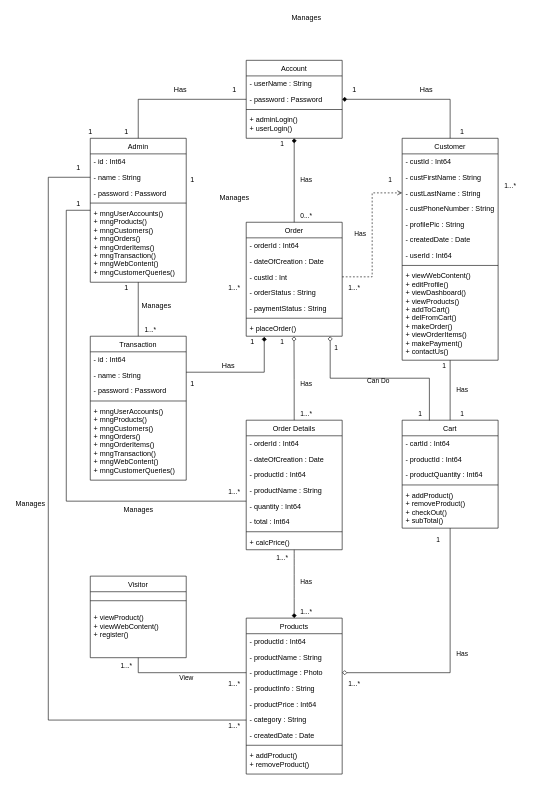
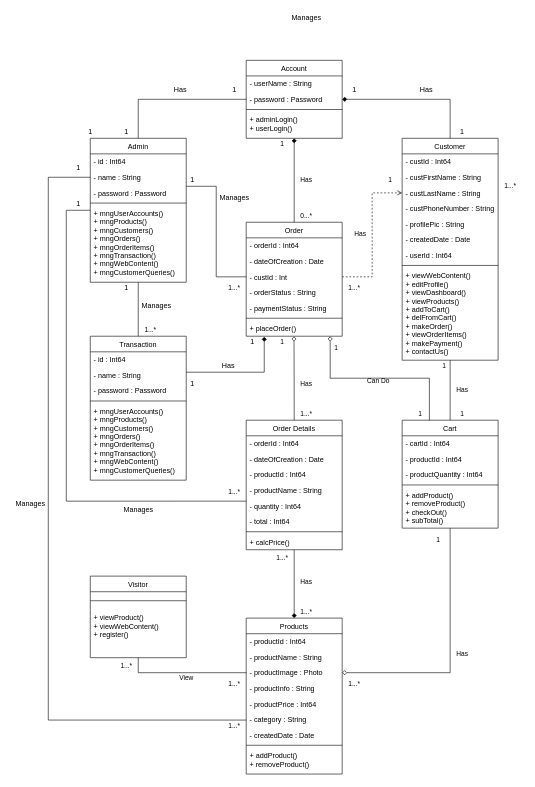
edge "Admin" -- "- custId : Int": added
